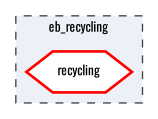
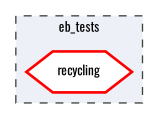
cluster "eb_recycling": label "eb_recycling" -> "eb_tests"
